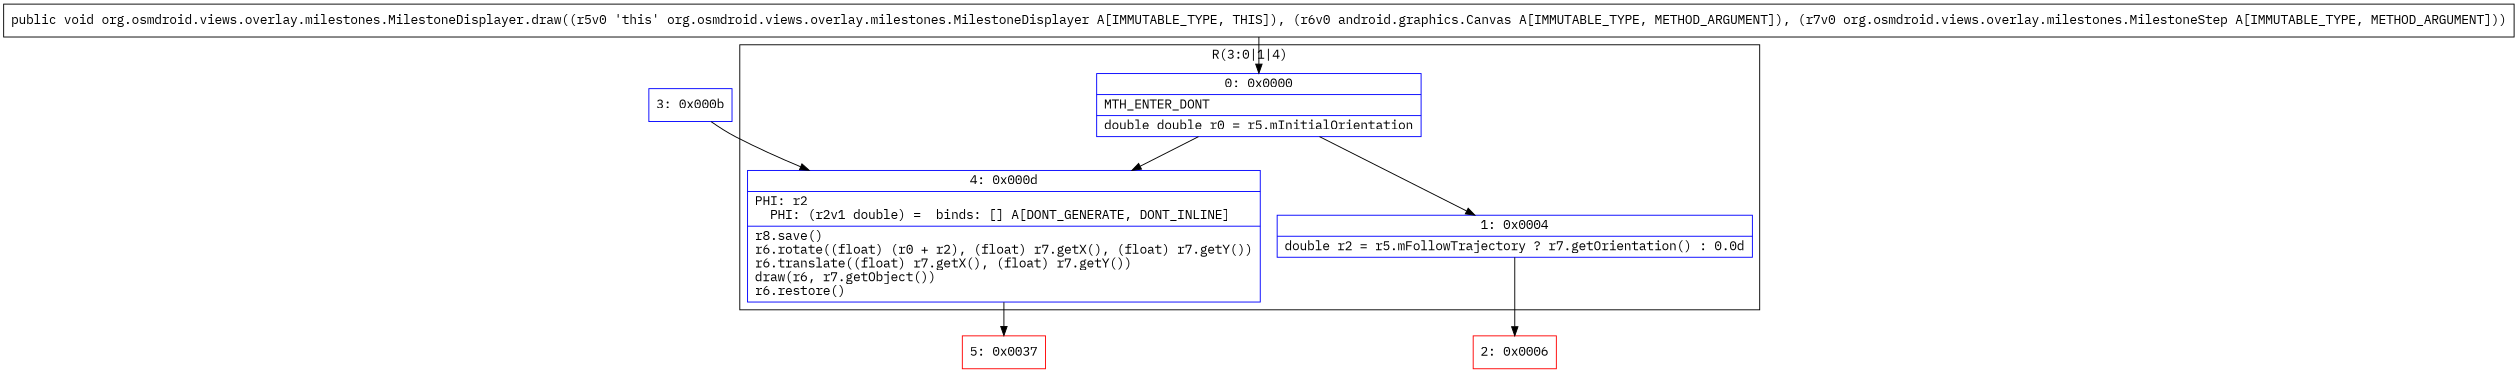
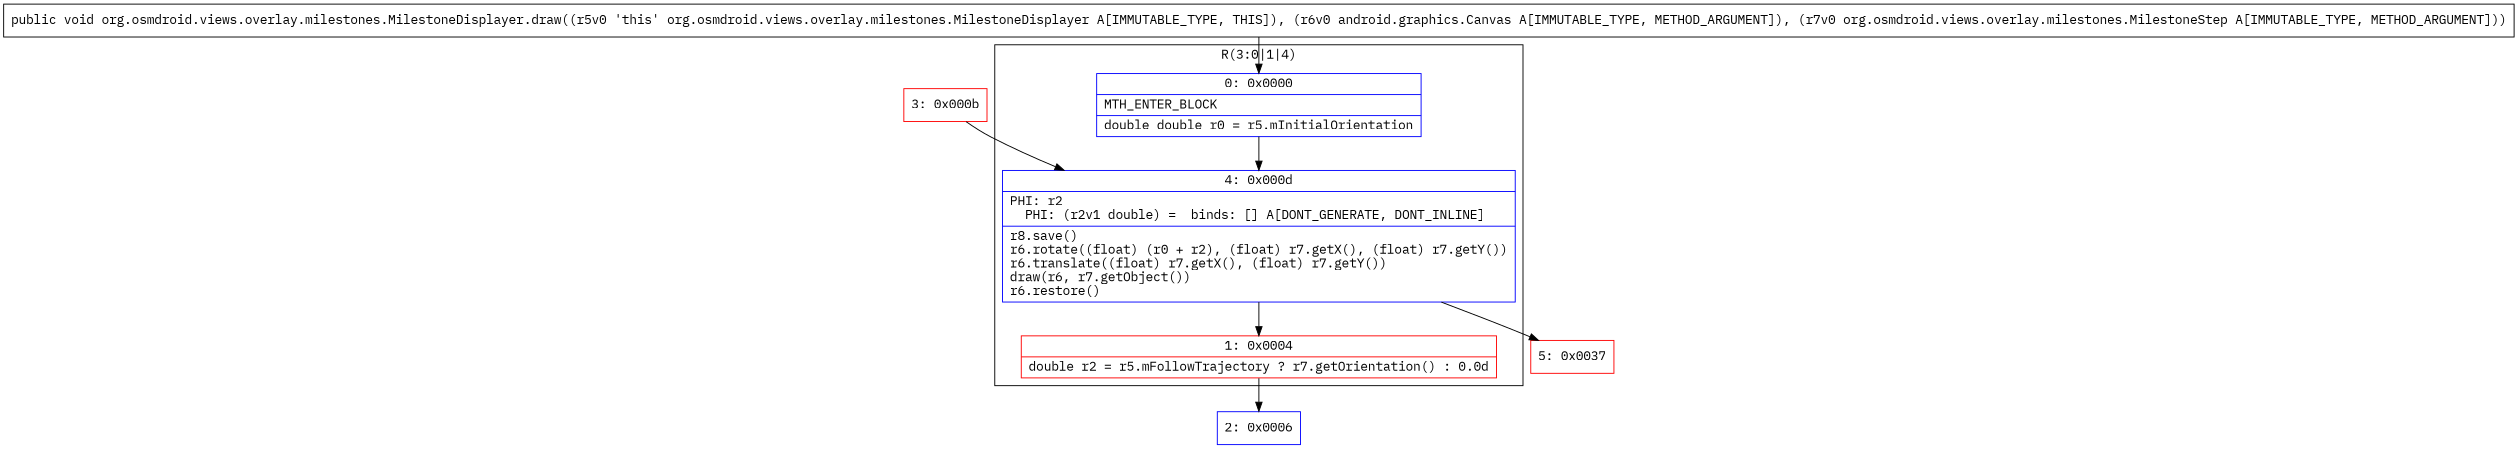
node "3: 0x000b": color blue -> red
node "0: 0x0000": text "MTH_ENTER_DONT" -> "MTH_ENTER_BLOCK"
edge "0: 0x0000" -> "1: 0x0004": now "4: 0x000d" -> "1: 0x0004"
node "1: 0x0004": color blue -> red
node "2: 0x0006": color red -> blue
